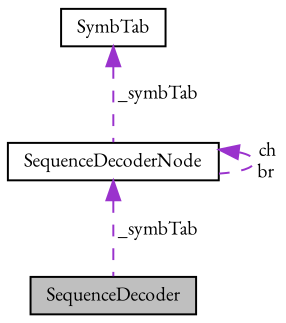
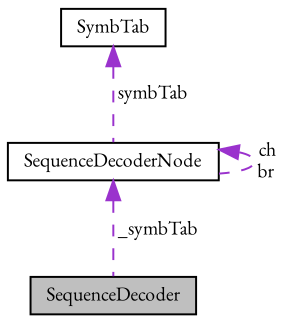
edge "SequenceDecoderNode" -> "SymbTab": label " _symbTab" -> " symbTab"
